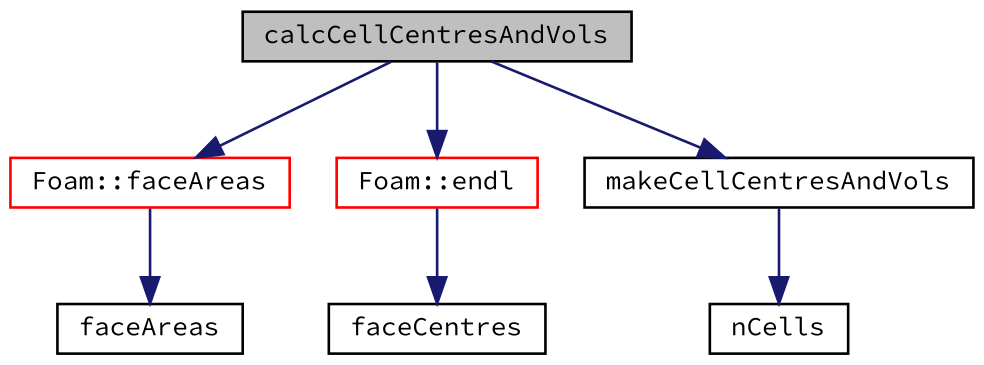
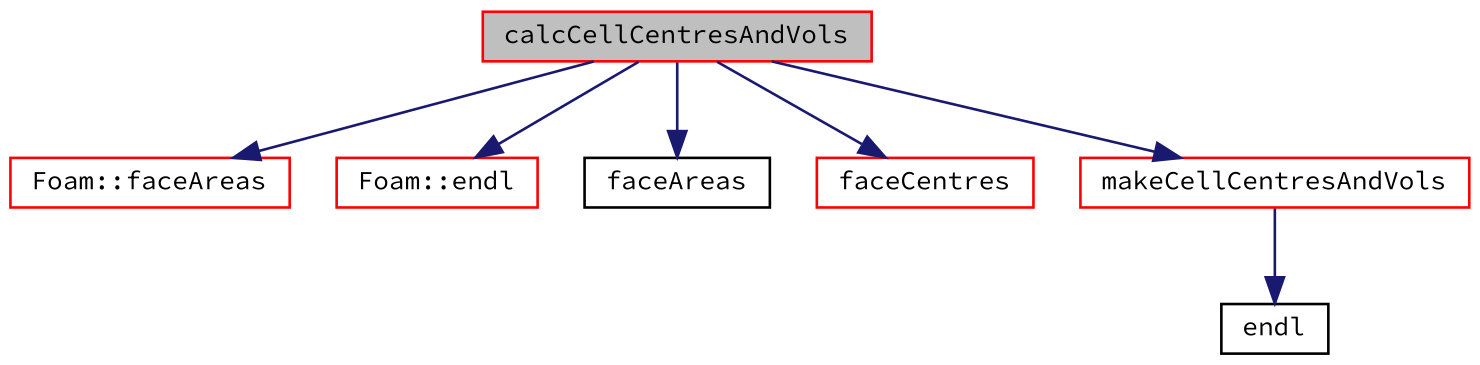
node "calcCellCentresAndVols": color black -> red
node "makeCellCentresAndVols": color black -> red
edge "Foam::faceAreas" -> "faceAreas": now "calcCellCentresAndVols" -> "faceAreas"
edge "Foam::endl" -> "faceCentres": now "calcCellCentresAndVols" -> "faceCentres"
node "faceCentres": color black -> red
node "nCells": label "nCells" -> "endl"
